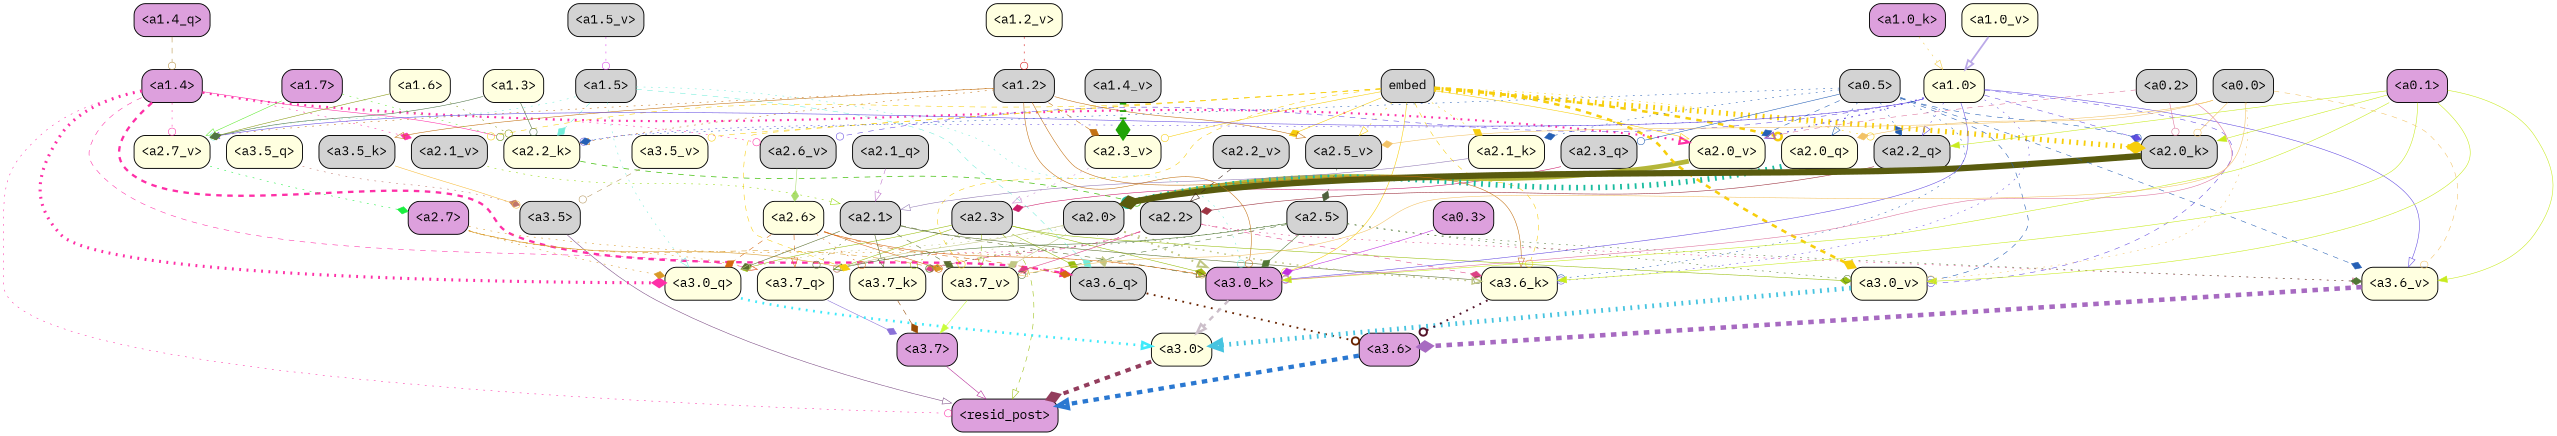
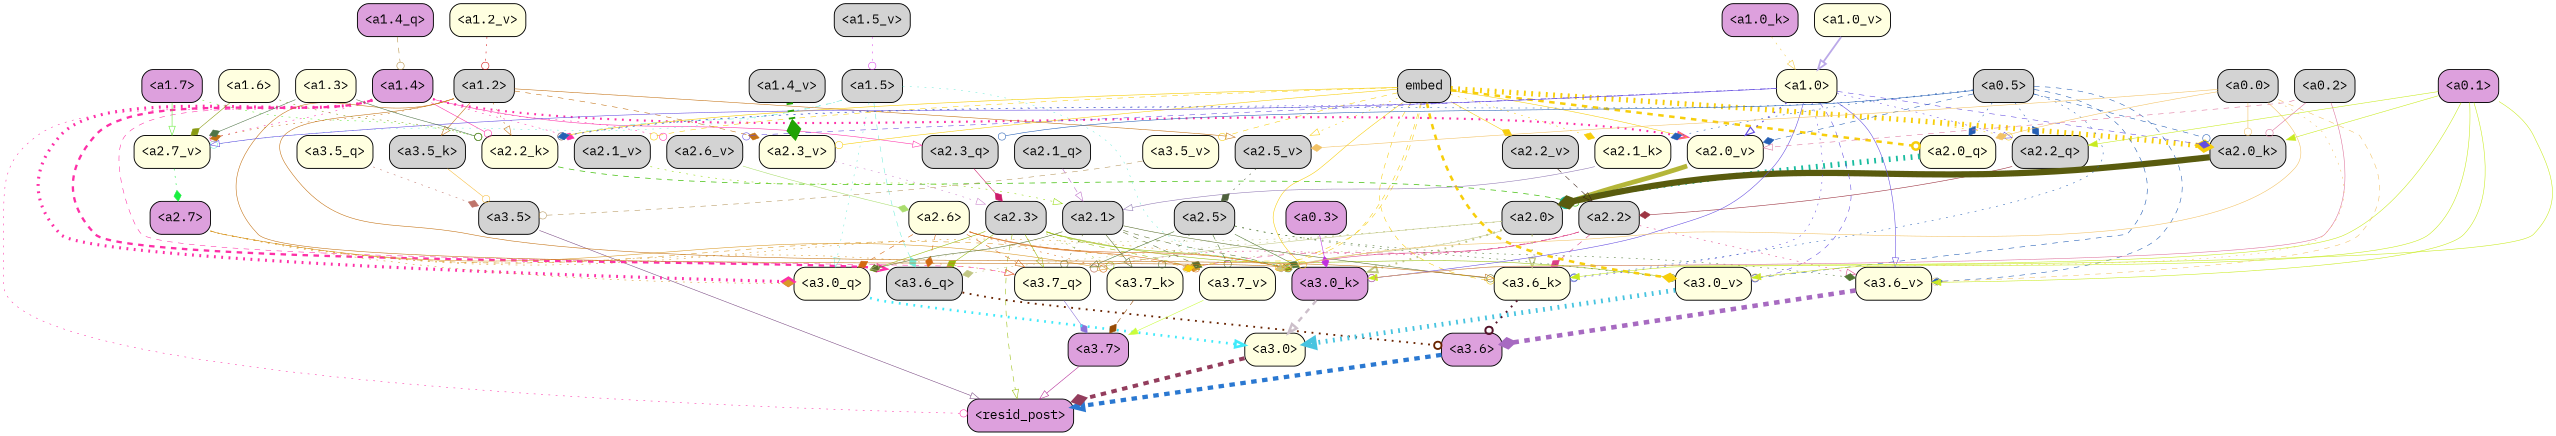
edge "embed" -> "<a2.2_k>": added
edge "<a0.5>" -> "<a2.0_q>": arrowhead onormal -> diamond
edge "<a1.4>" -> "<a2.3_q>": added
